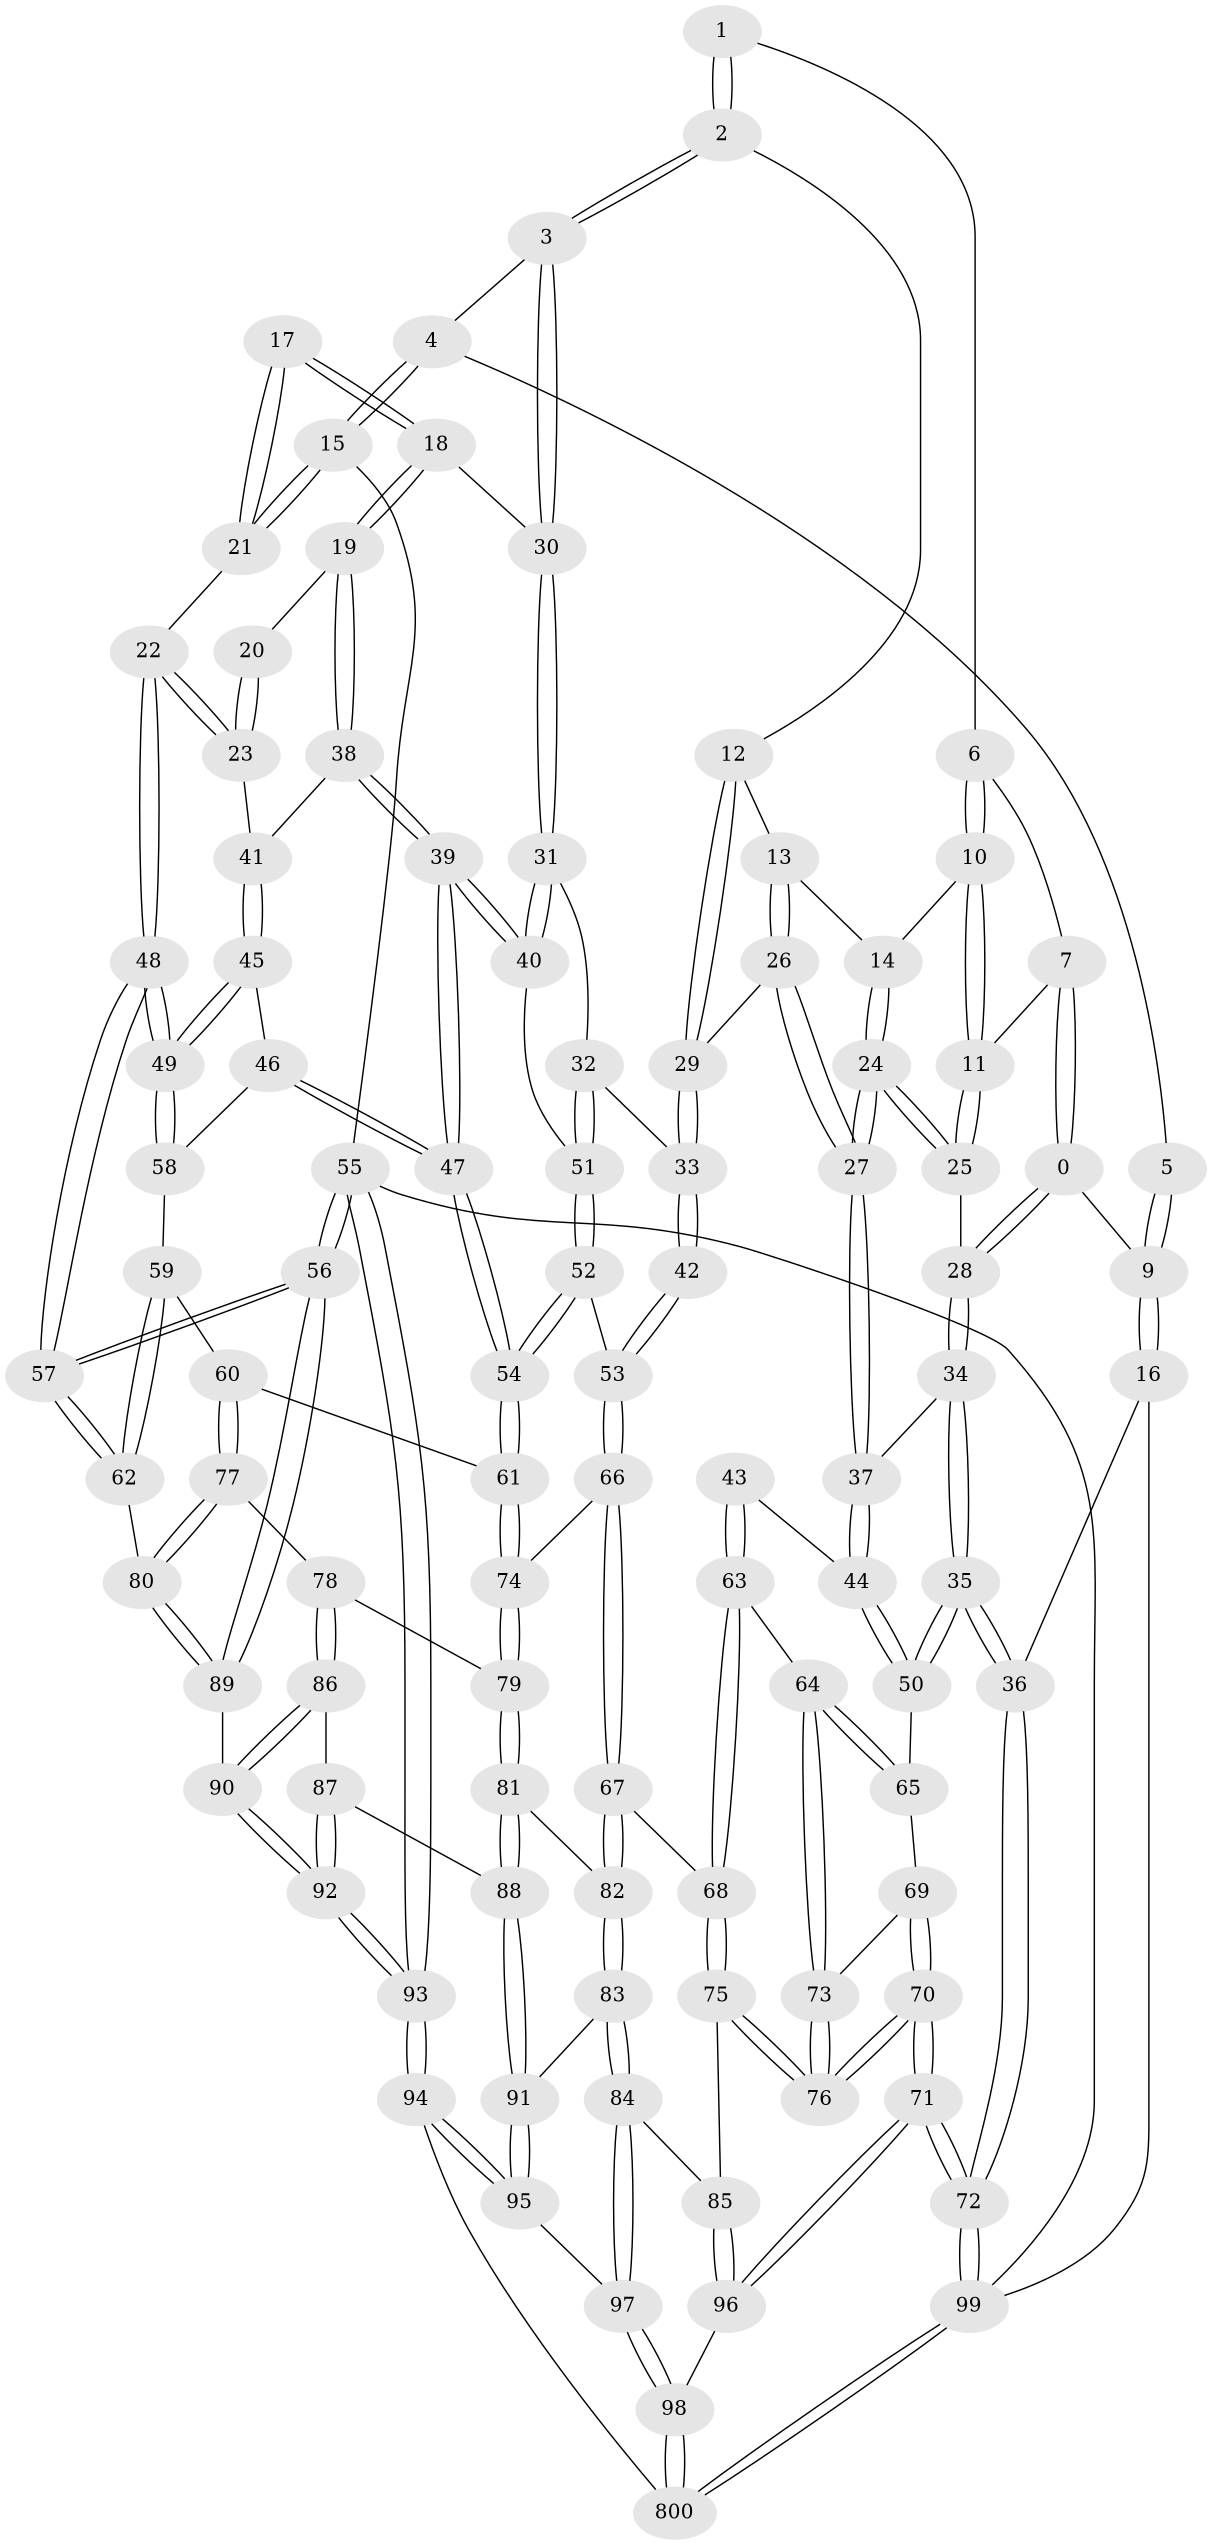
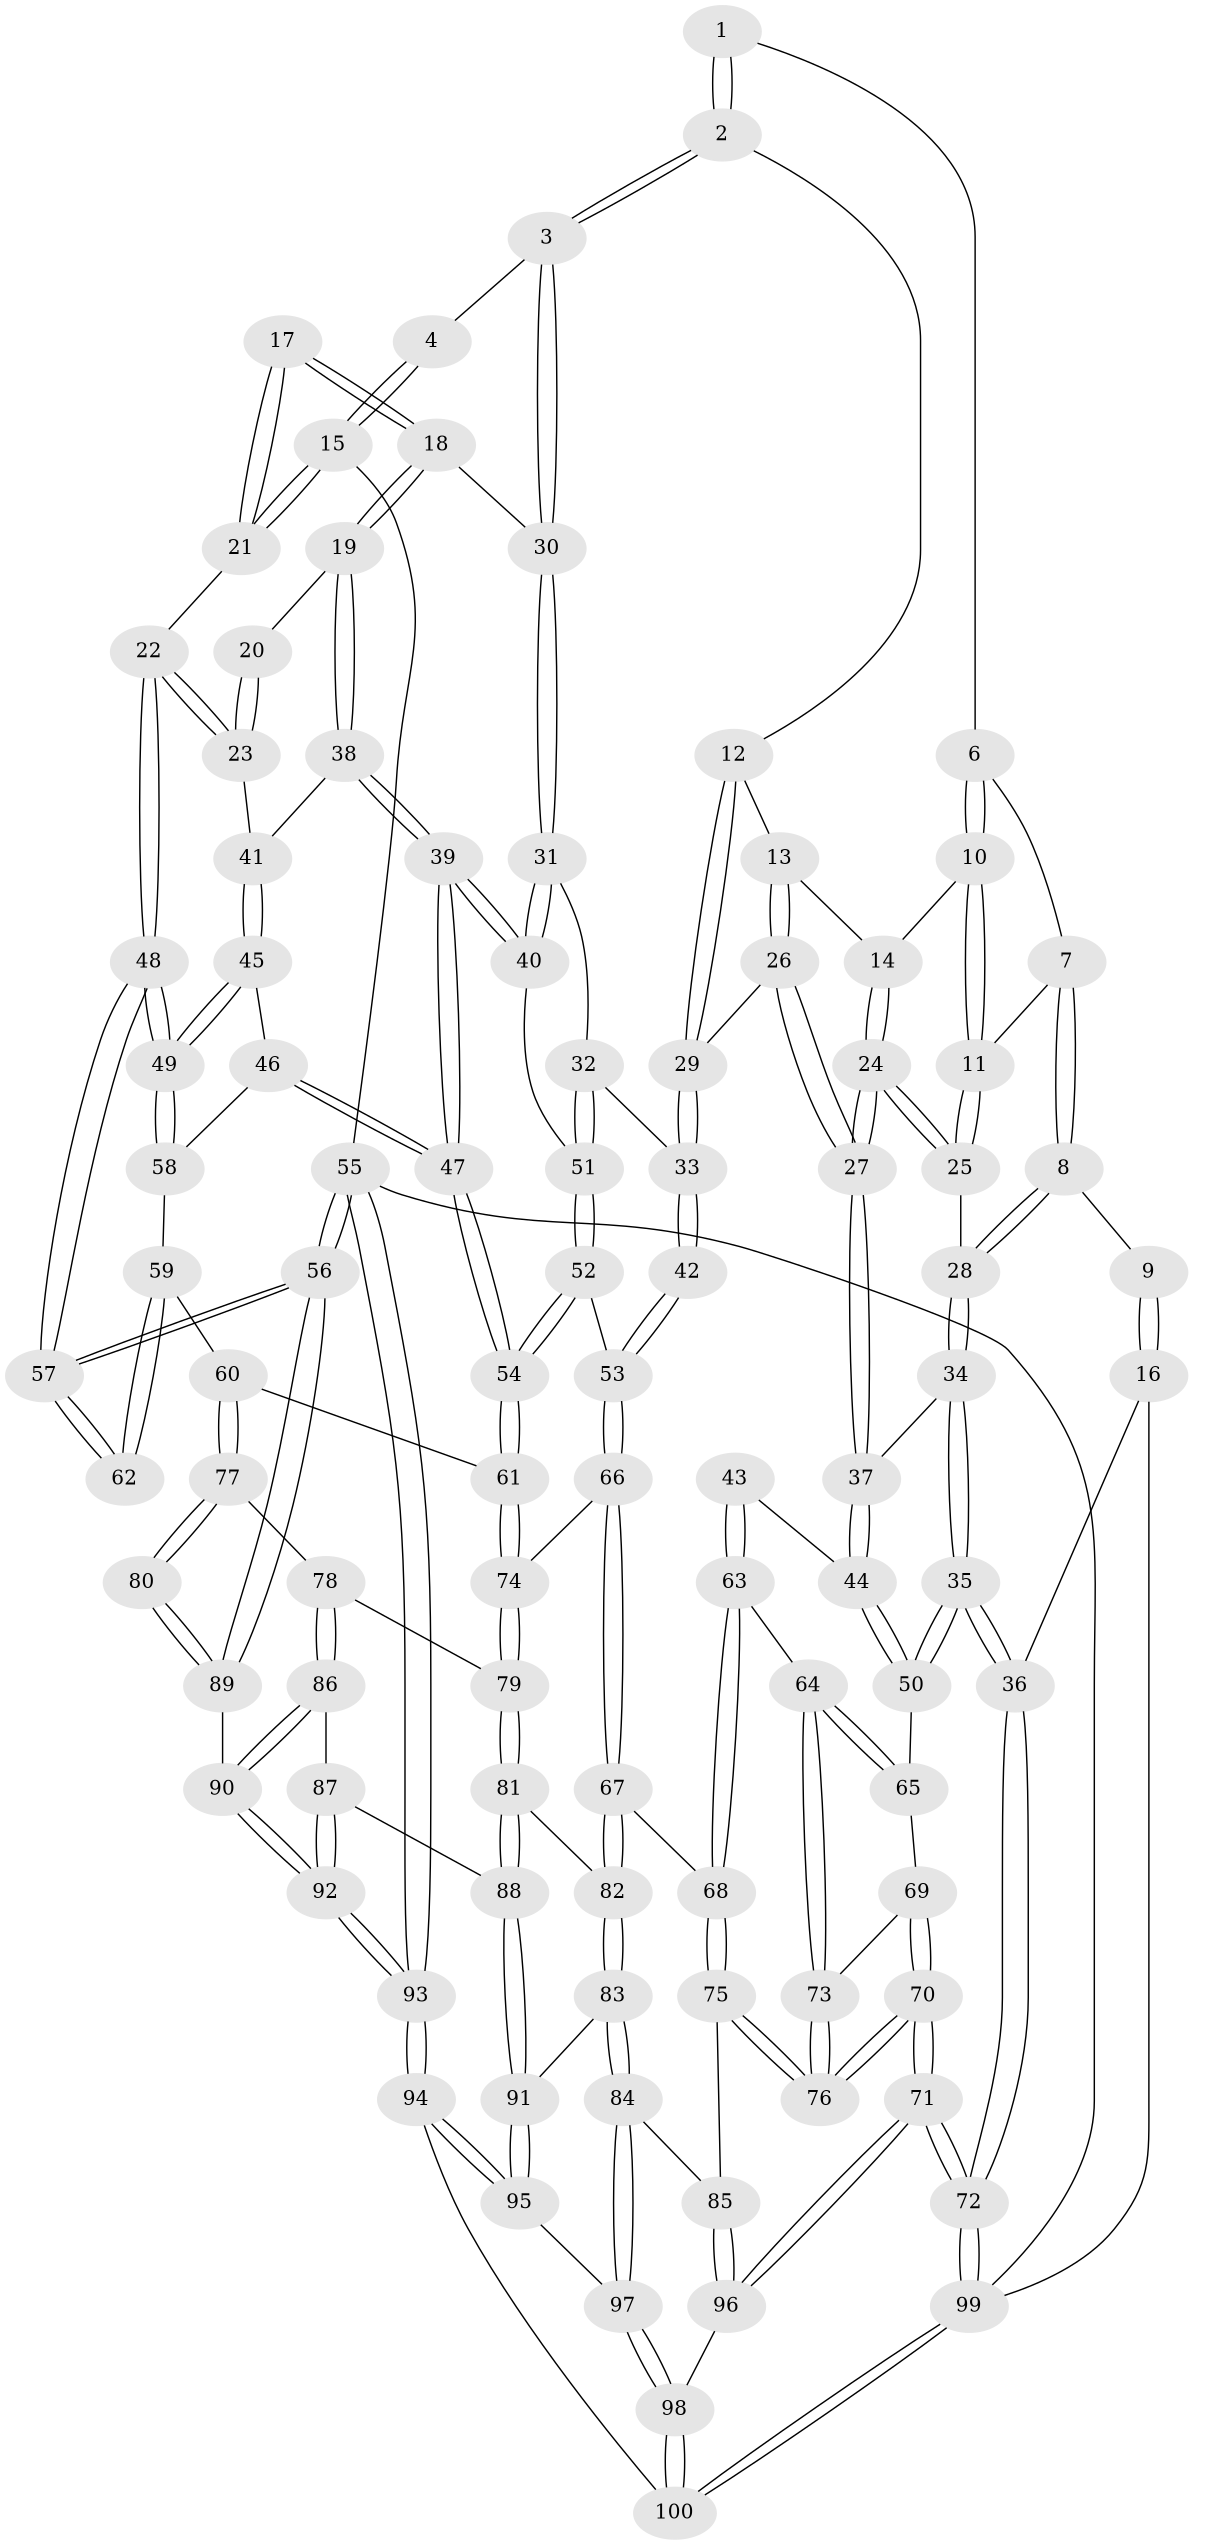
node "0": label "0" -> "8"
node "5": removed
edge "62" -- "80": removed
node "800": label "800" -> "100"
